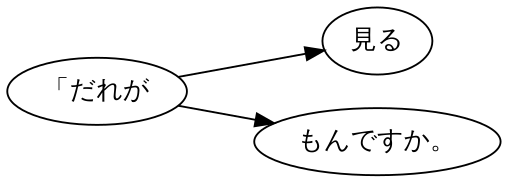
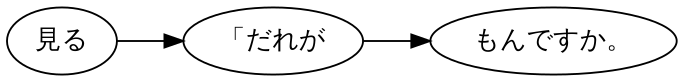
edge "「だれが" -> "見る": reversed
